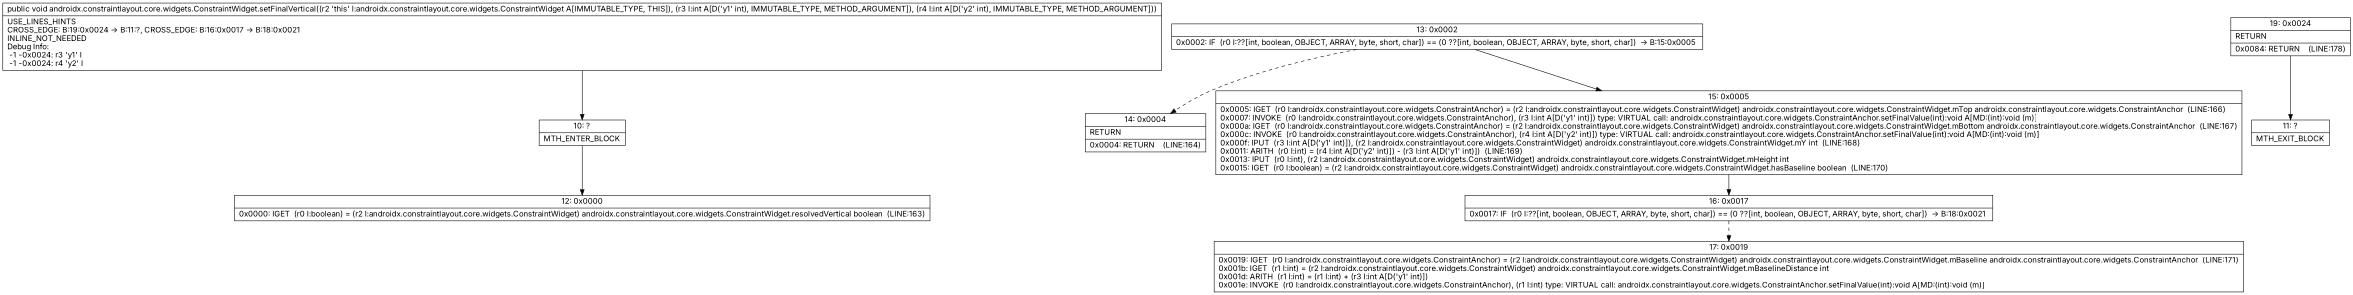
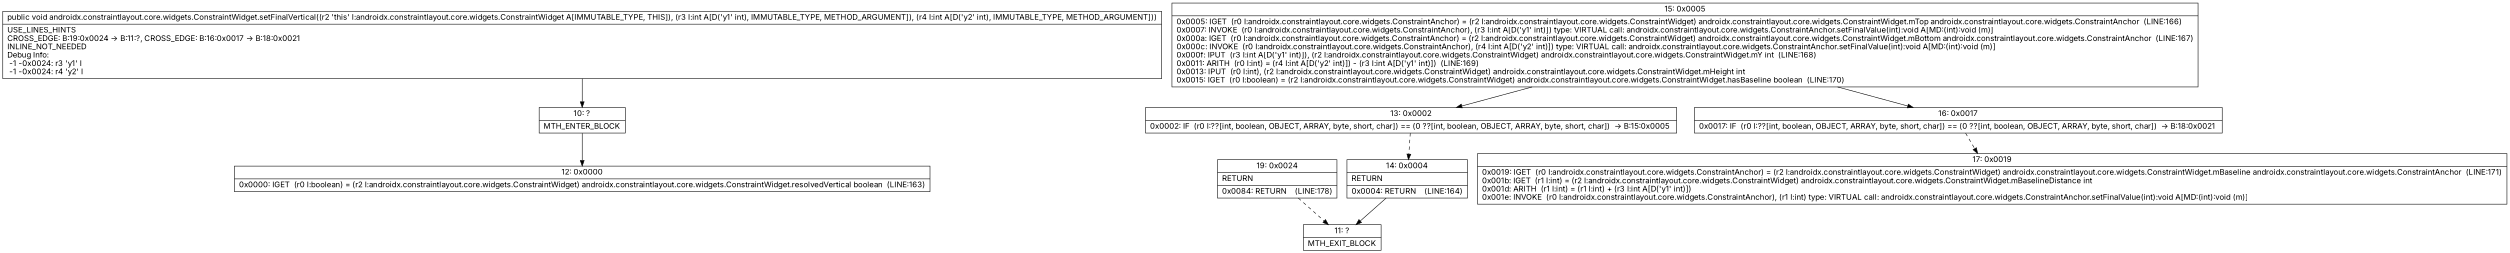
edge "13: 0x0002" -> "15: 0x0005": reversed
edge "19: 0x0024" -> "11: ?": style solid -> dashed
edge "14: 0x0004" -> "11: ?": added
